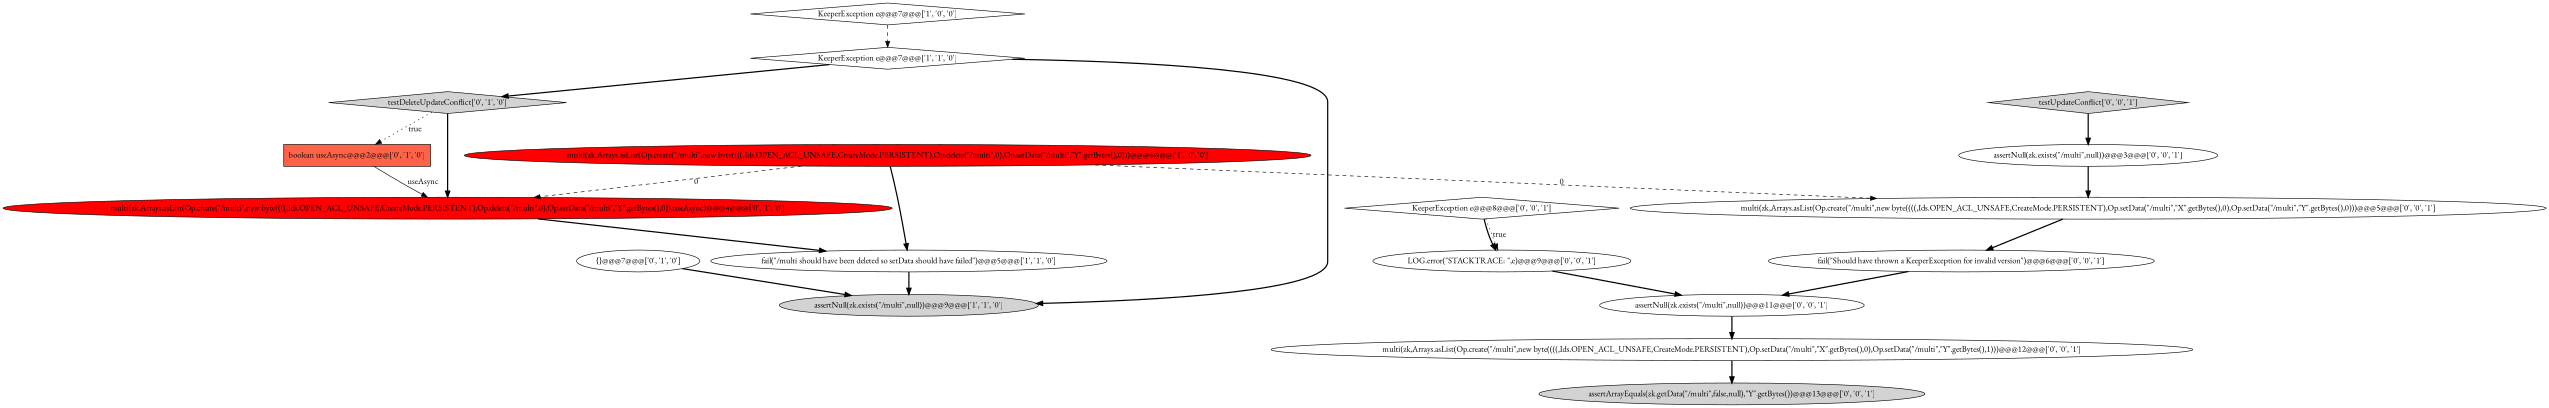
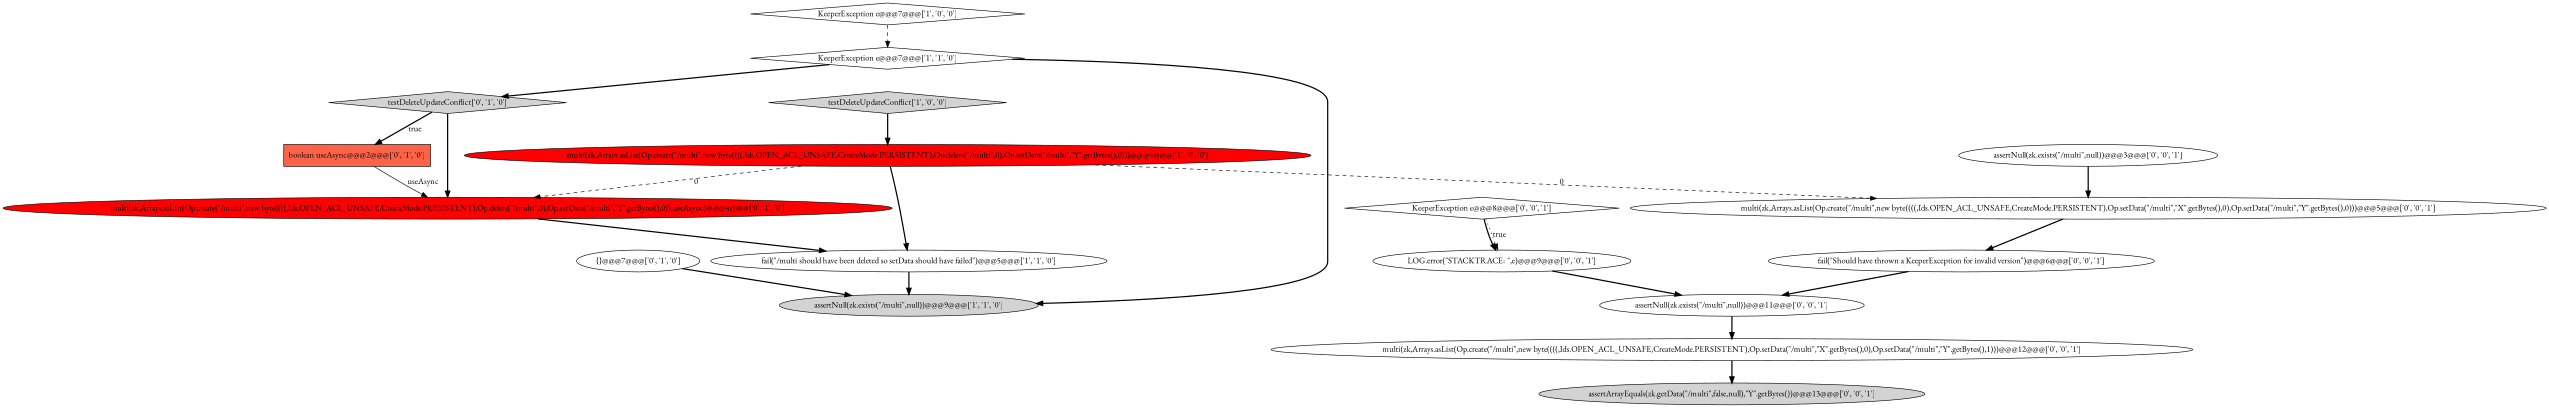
node "testDeleteUpdateConflict['1', '0', '0']": added
node "testUpdateConflict['0', '0', '1']": removed
edge "testDeleteUpdateConflict['0', '1', '0']" -> "boolean useAsync@@@2@@@['0', '1', '0']": style dotted -> bold
